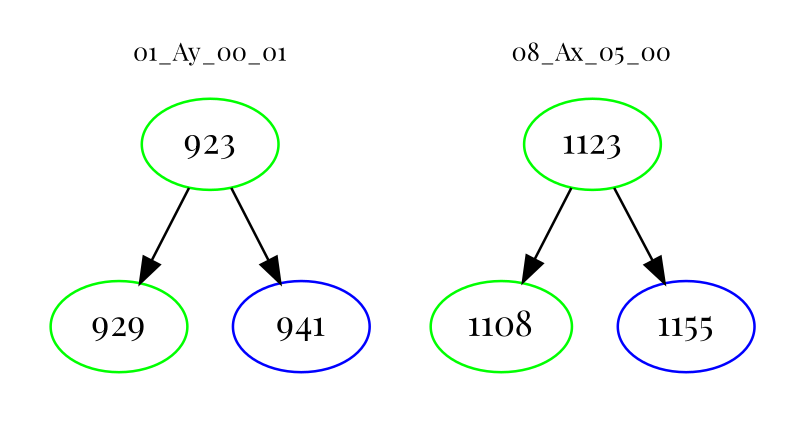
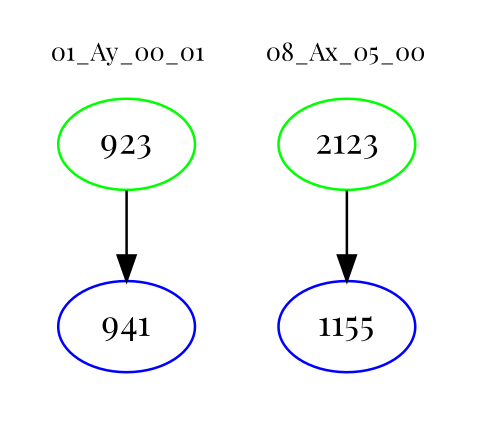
node "1123": label "1123" -> "2123"
node "929": removed
node "1108": removed
